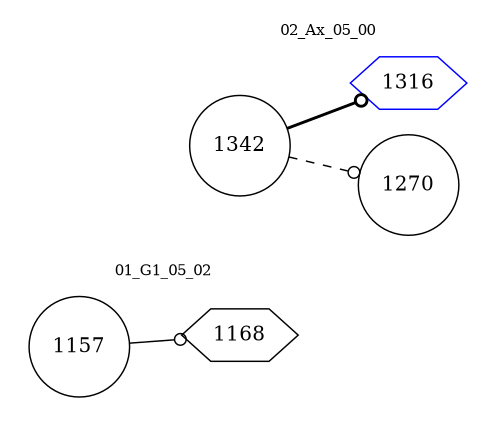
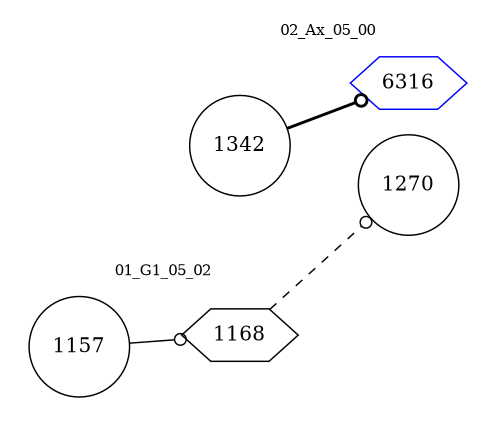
node "1316": label "1316" -> "6316"
edge "1342" -> "1270": now "1168" -> "1270"
